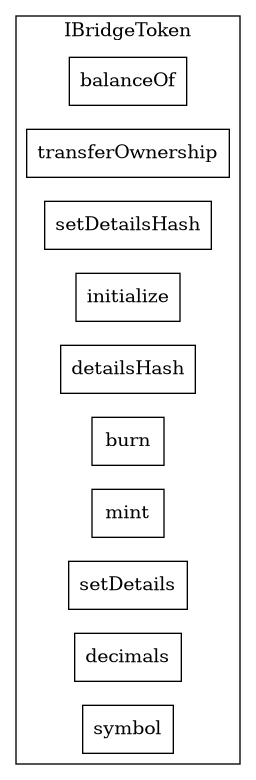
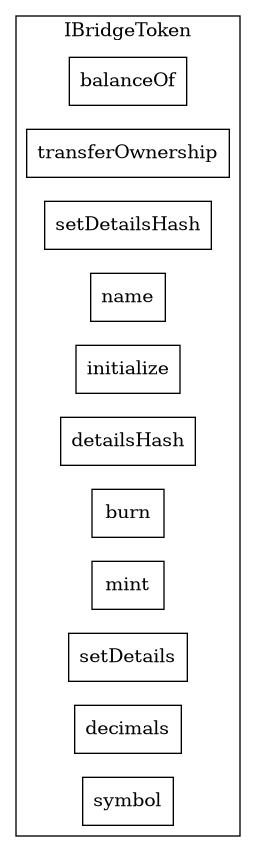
node "name": added
